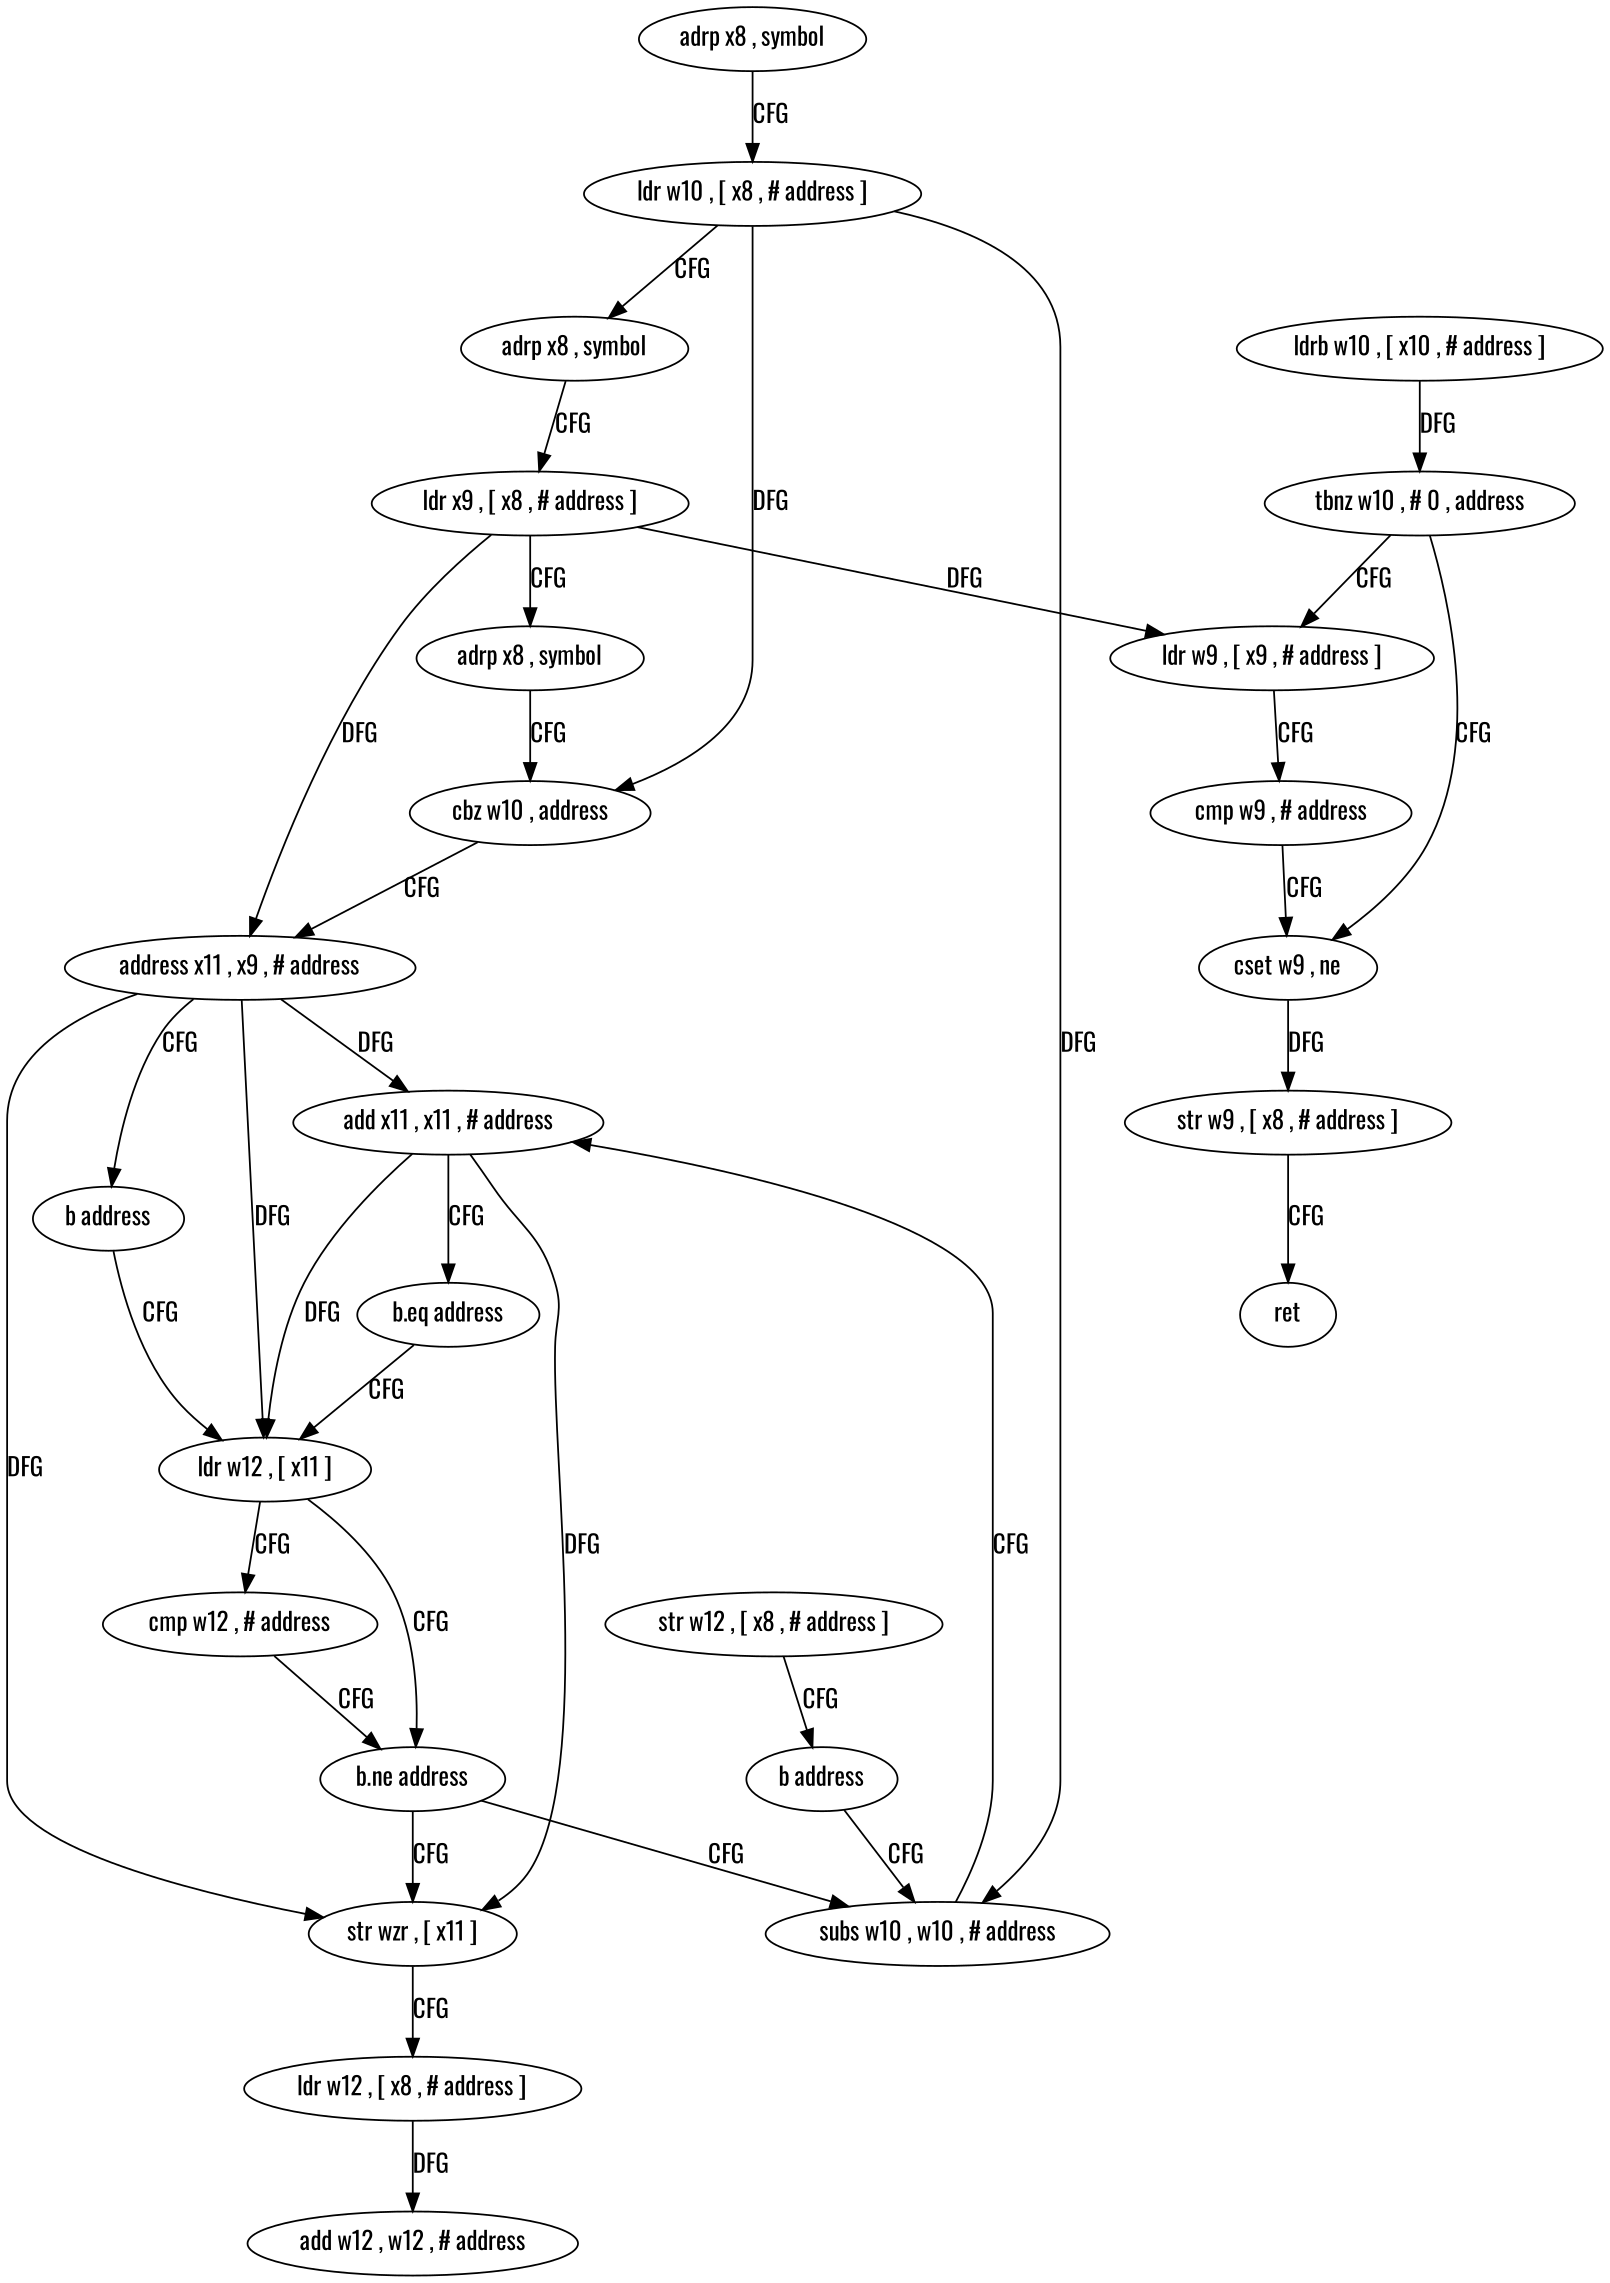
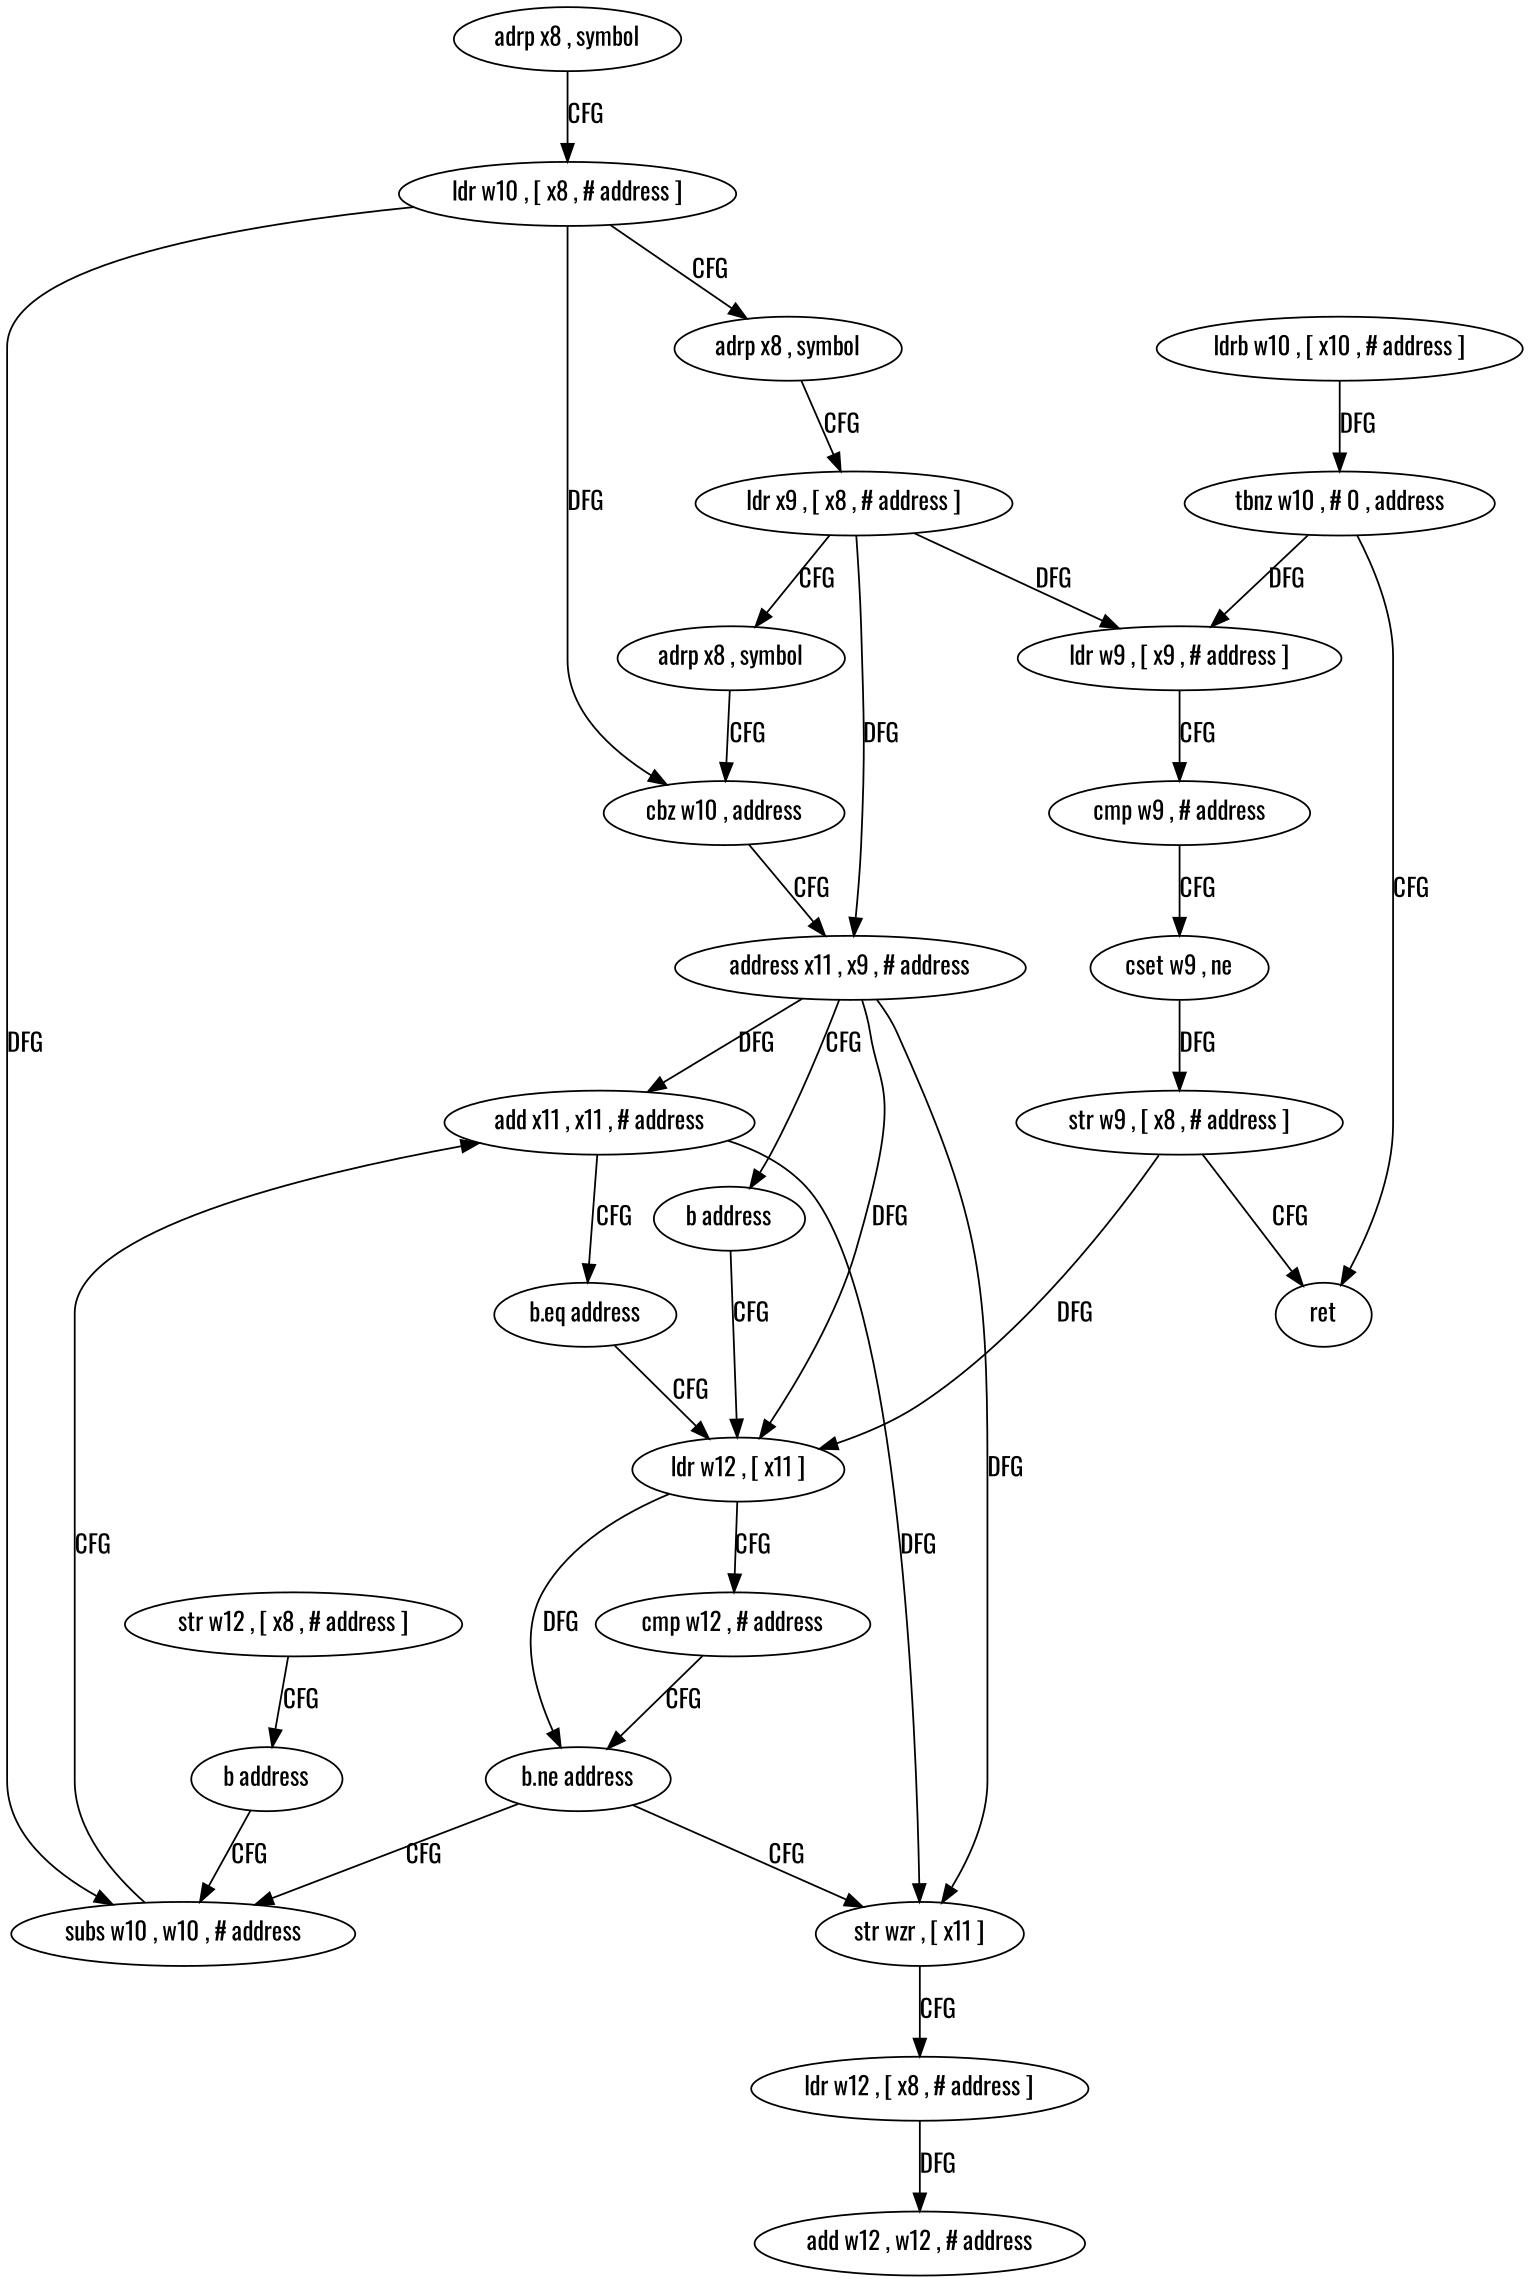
edge "tbnz w10 , # 0 , address" -> "ldr w9 , [ x9 , # address ]": label "CFG" -> "DFG"
edge "tbnz w10 , # 0 , address" -> "cset w9 , ne": now "tbnz w10 , # 0 , address" -> "ret"
edge "add x11 , x11 , # address" -> "ldr w12 , [ x11 ]": now "str w9 , [ x8 , # address ]" -> "ldr w12 , [ x11 ]"
edge "ldr w12 , [ x11 ]" -> "b.ne address": label "CFG" -> "DFG"
